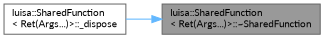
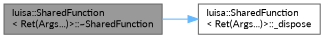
edge "luisa::SharedFunction < Ret(Args...)>::_dispose" -> "luisa::SharedFunction < Ret(Args...)>::~SharedFunction": reversed
